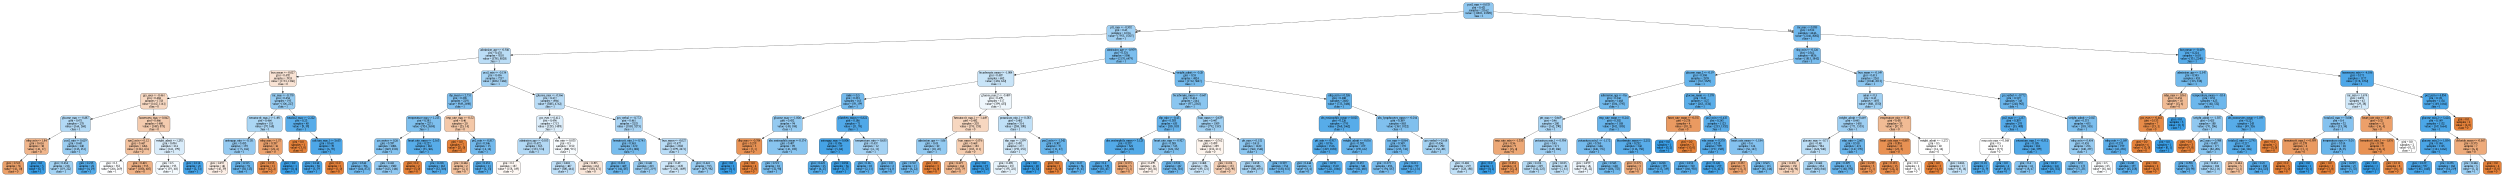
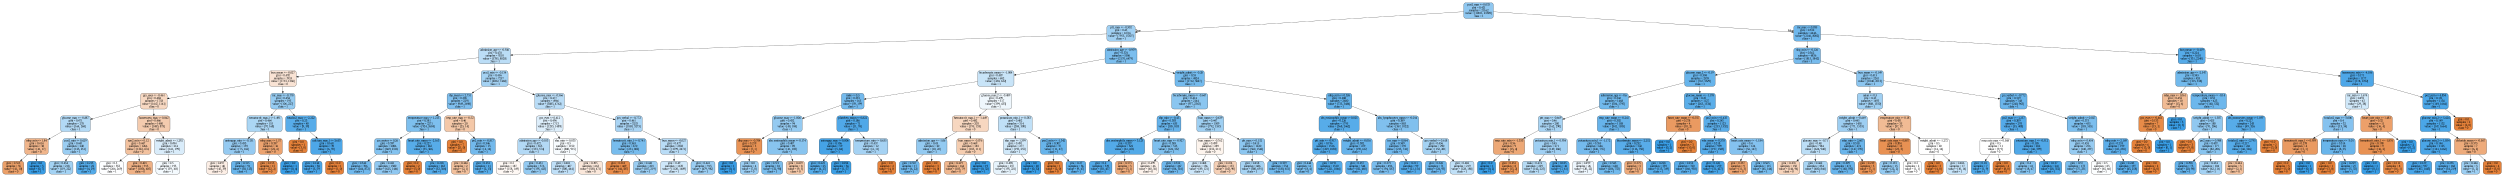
node "gini = 0.0 samples = 2 value = [0, 2] class = 1": fillcolor #ffffff -> #399de5
node "gini = 0.114 samples = 21 value = [2, 31] class = 1": removed
node "gini = 0.218 samples = 263 value = [52, 366] bun = 1": label "gini = 0.218 samples = 263 value = [52, 366] bun = 1" -> "gini = 0.218 samples = 263 value = [52, 366] class = 1"
node "gini = 0.431 samples = 376 value = [195, 425] class = 1": added
node "gini = 0.318 samples = 469 value = [144, 583] class = 1": fillcolor #6ab5eb -> #e78c4b
node "gini = 0.0 samples = 4 value = [7, 0] class = 0": fillcolor #e58139 -> #9acdf2
node "gini = 0.459 samples = 8 value = [9, 5] class = 0": added
node "gini = 0.26 samples = 10 value = [2, 11] class = 1": removed
node "gini = 0.0 samples = 2 value = [4, 0] class = 0": fillcolor #66b3eb -> #e58139
node "gini = 0.326 samples = 71 value = [24, 93] class = 1": added
node "gini = 0.474 samples = 229 value = [142, 225] class = 1": label "gini = 0.474 samples = 229 value = [142, 225] class = 1" -> "male = 0.474 samples = 229 value = [142, 225] class = 1"
node "gini = 0.185 samples = 42 value = [7, 61] class = 1": fillcolor #c0e0f7 -> #50a8e8
node "gini = 0.337 samples = 9 value = [11, 3] class = 0": label "gini = 0.337 samples = 9 value = [11, 3] class = 0" -> "gini = 0.337 samples = 9 value = [11, 3] motor = 0"
node "gini = 0.153 samples = 13 value = [22, 2] class = 0": fillcolor #e78c4b -> #94caf1
node "gini = 0.0 samples = 4 value = [8, 0] class = 0": fillcolor #52a9e8 -> #e58139
node "gini = 0.21 samples = 238 value = [44, 325] class = 1": removed
